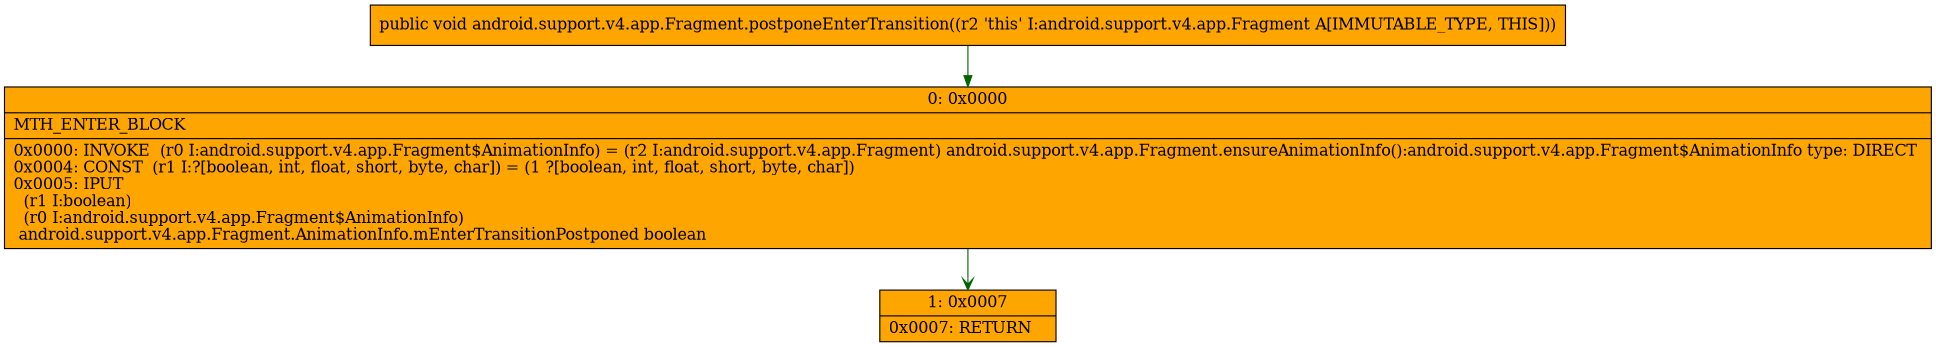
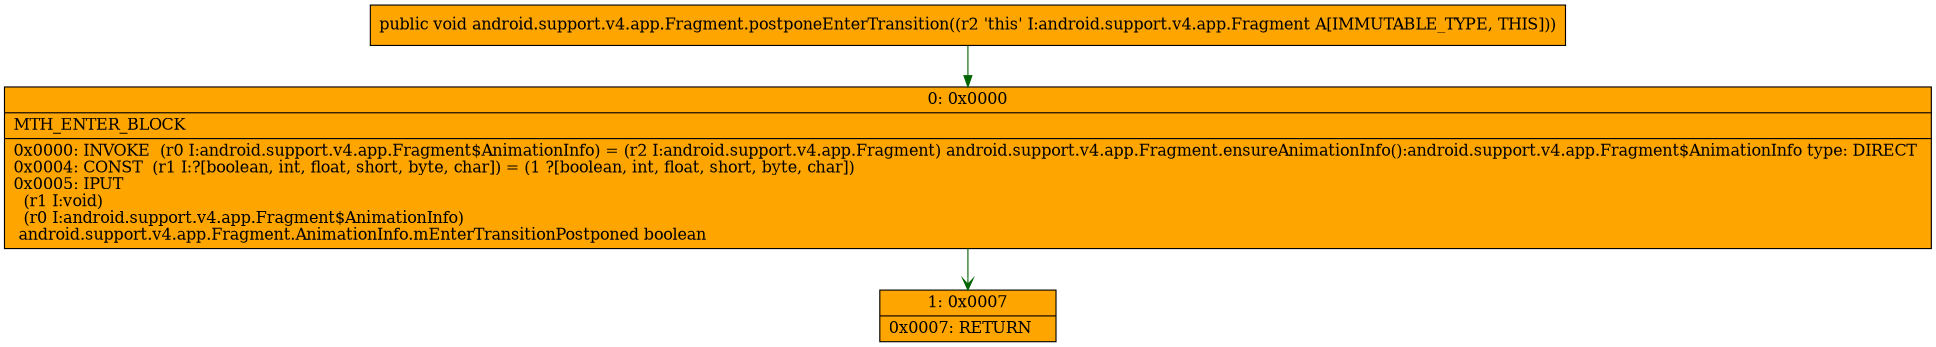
node "0: 0x0000": text "(r1 I:boolean)" -> "(r1 I:void)"
